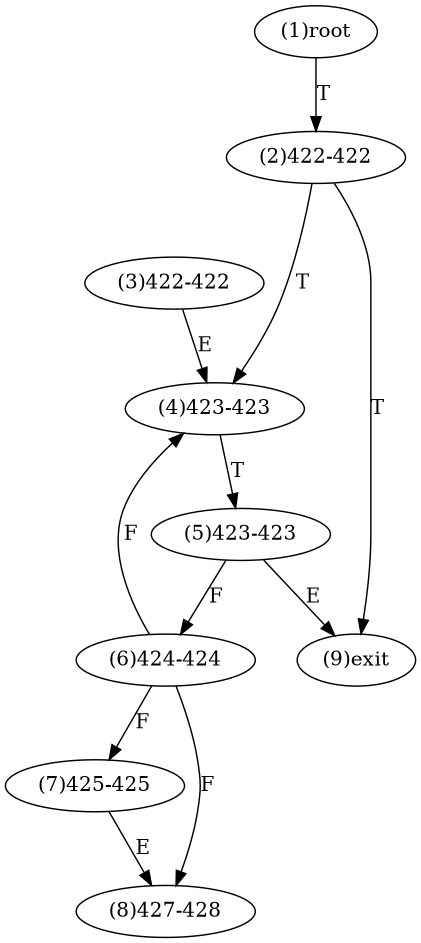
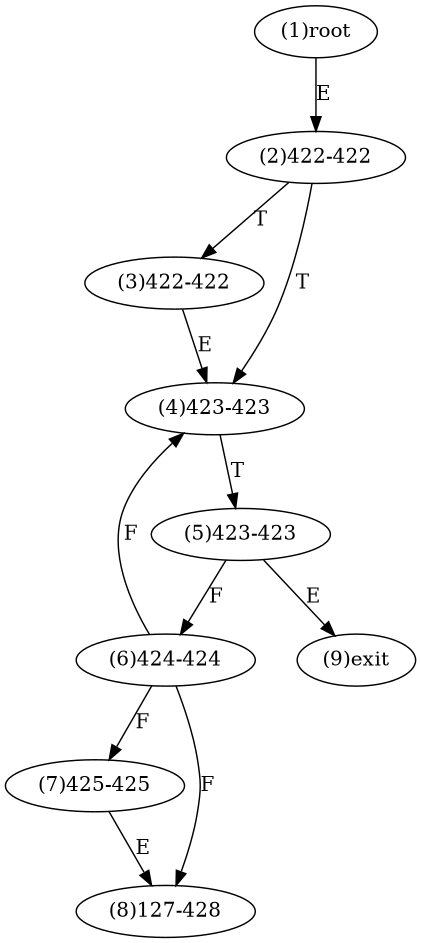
edge "(1)root" -> "(2)422-422": label "T" -> "E"
edge "(2)422-422" -> "(9)exit": now "(2)422-422" -> "(3)422-422"
node "(8)427-428": label "(8)427-428" -> "(8)127-428"
